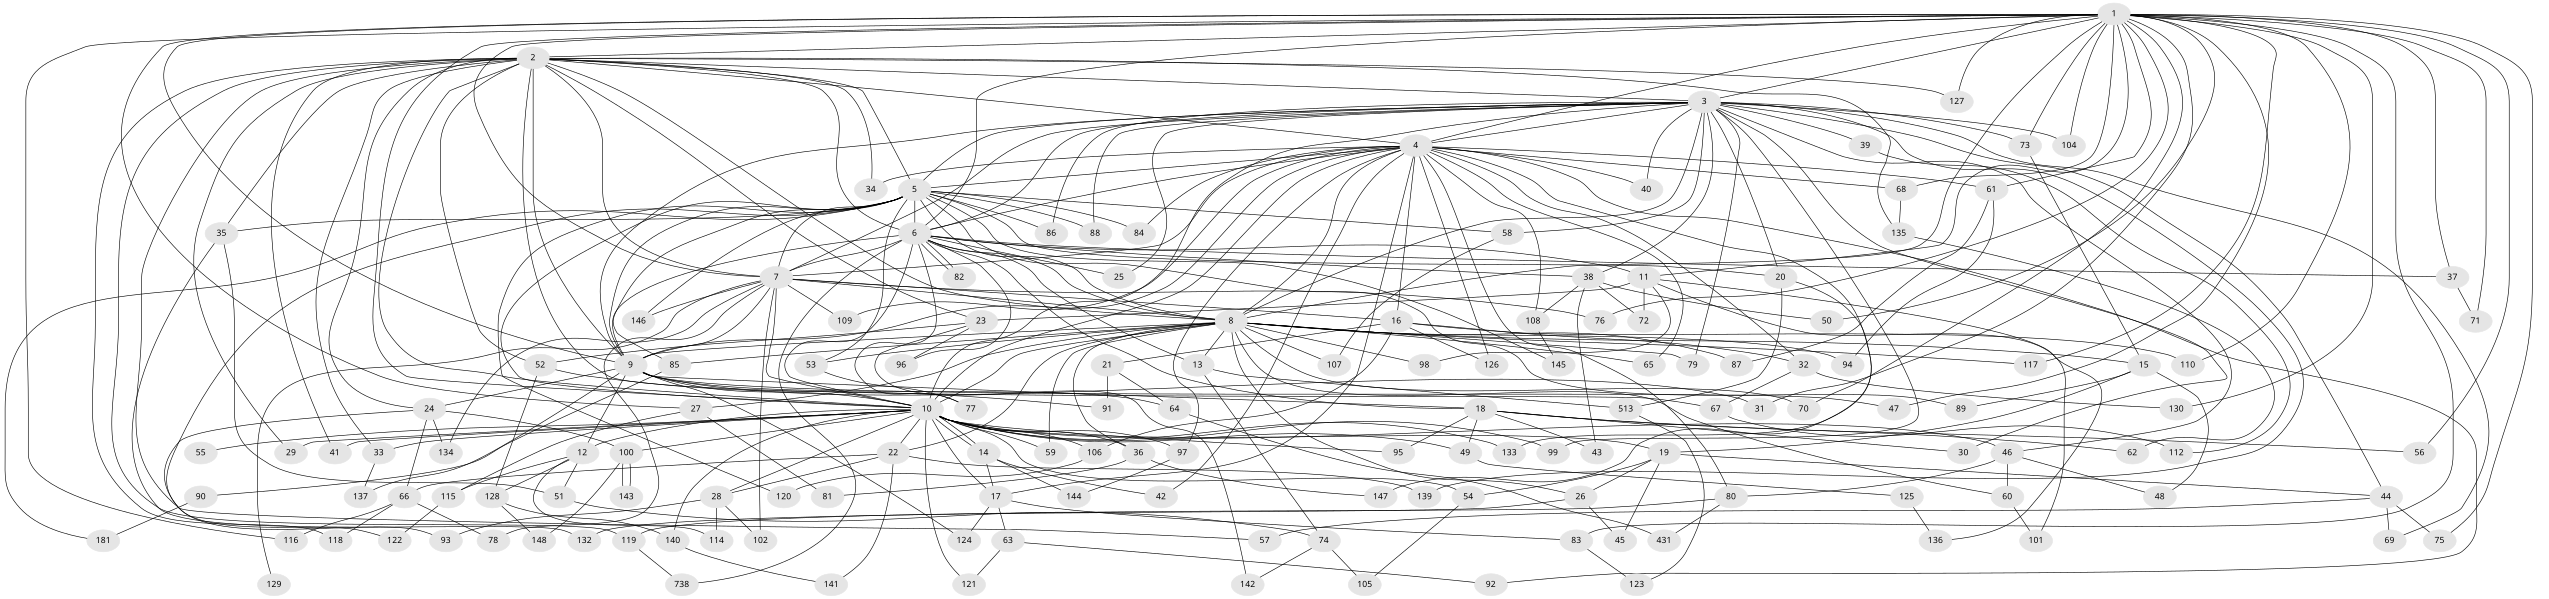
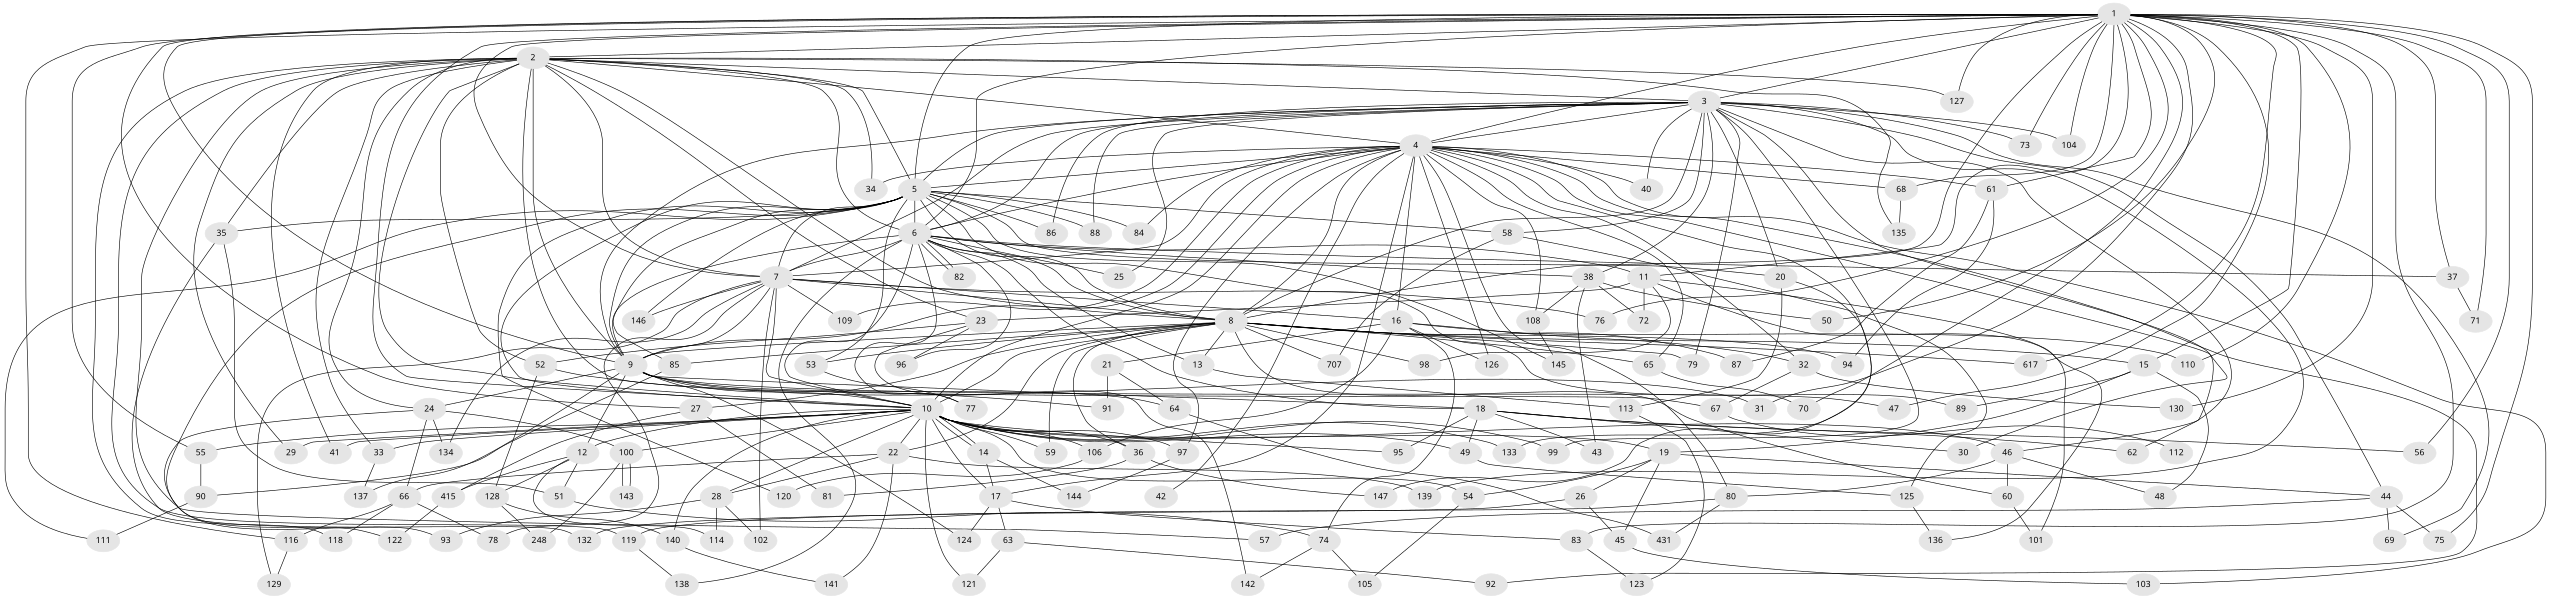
edge "1" -- "5": added
edge "1" -- "55": added
node "39": removed
edge "3" -- "10": removed
edge "73" -- "15": now "1" -- "15"
edge "135" -- "62": now "4" -- "62"
edge "58" -- "125": added
node "107": label "107" -> "707"
node "117": label "117" -> "617"
edge "8" -- "70": now "65" -- "70"
node "513": label "513" -> "113"
edge "13" -- "74": now "16" -- "74"
edge "8" -- "26": removed
edge "55" -- "90": added
edge "14" -- "42": removed
node "115": label "115" -> "415"
node "181": label "181" -> "111"
node "148": label "148" -> "248"
edge "116" -- "129": added
node "738": label "738" -> "138"
node "103": added
